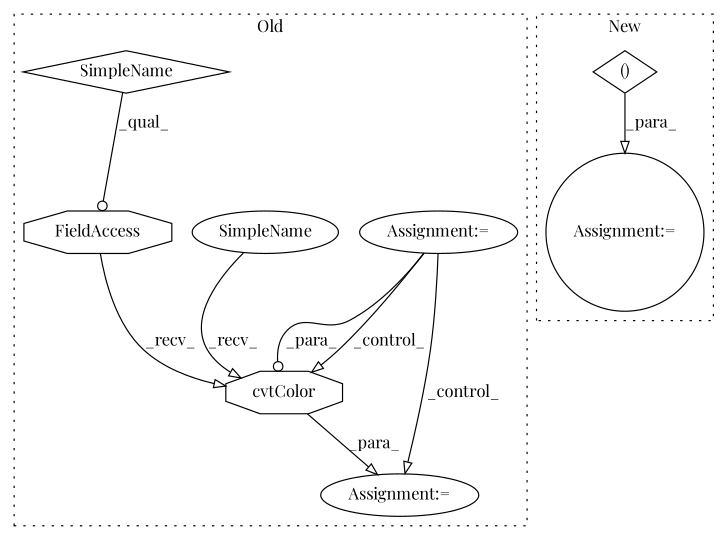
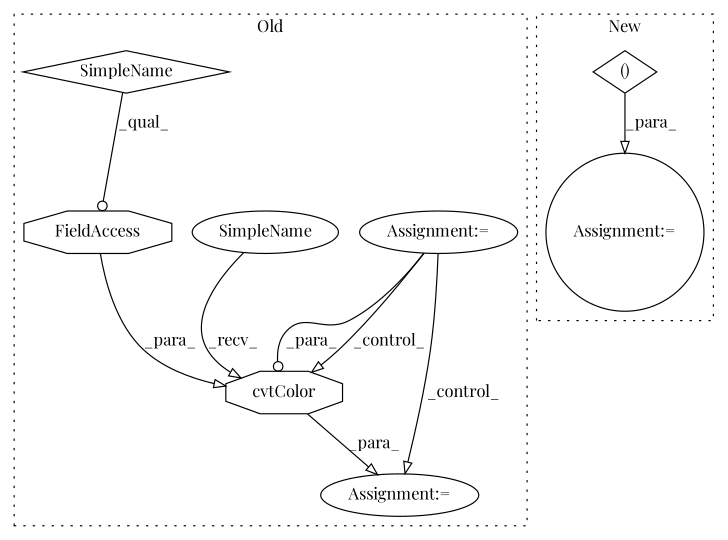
edge "FieldAccess" -> "cvtColor": label "_recv_" -> "_para_"
